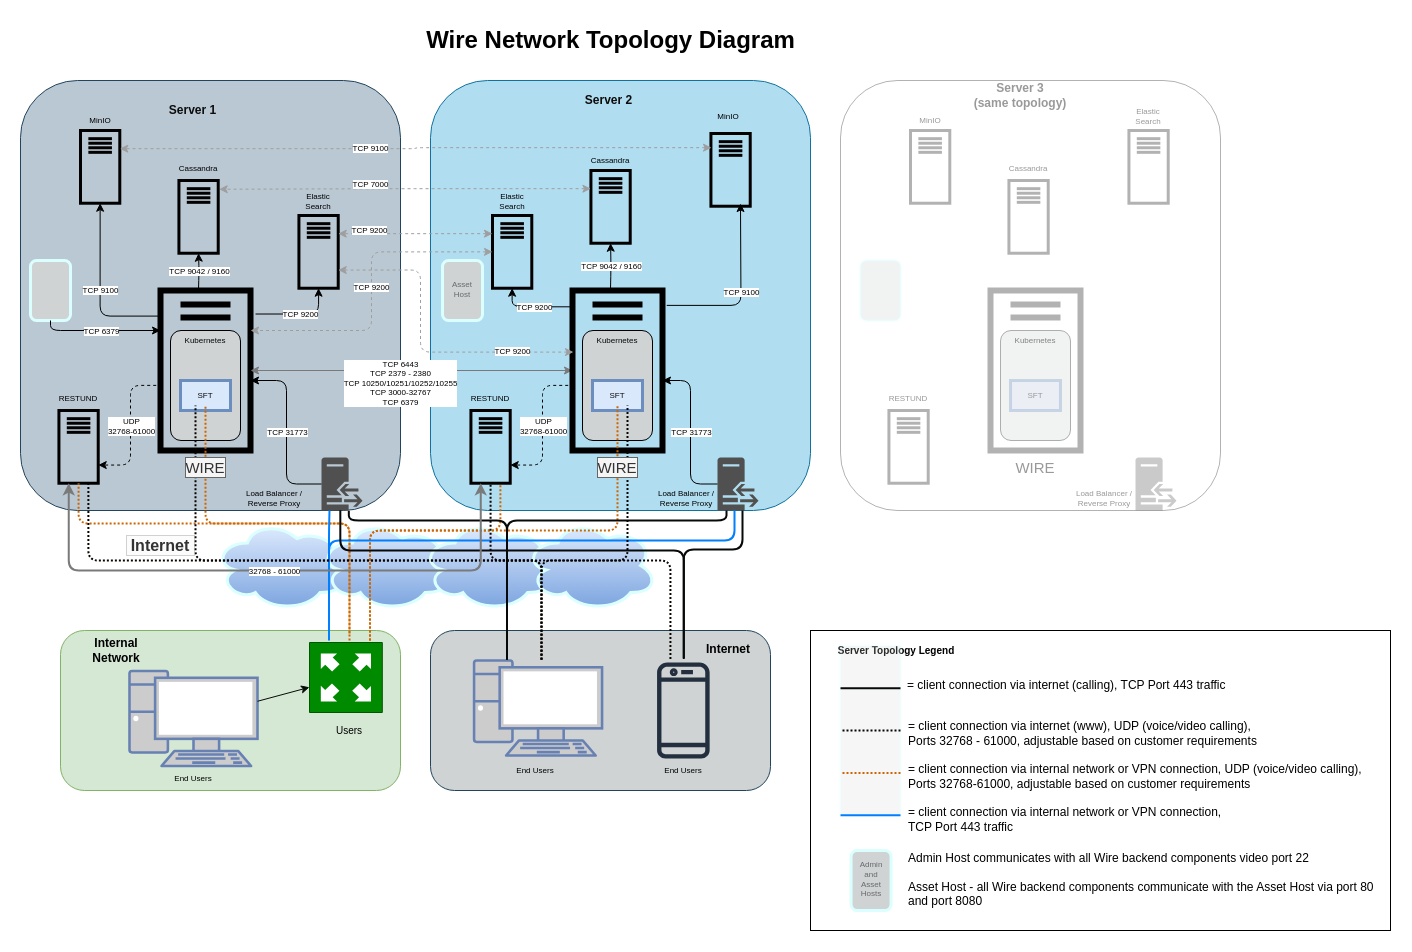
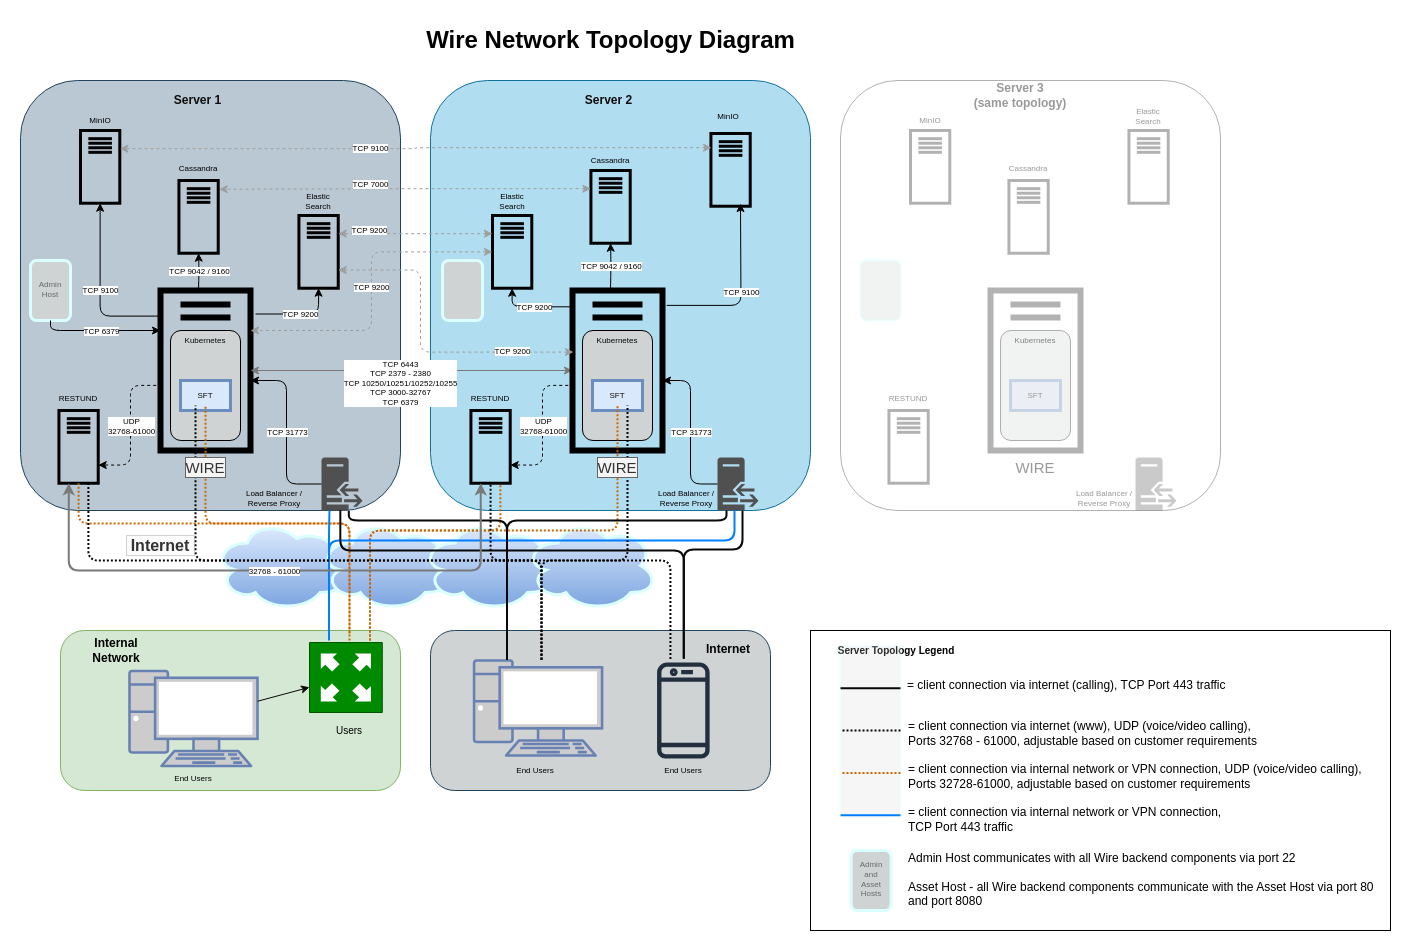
node "Server 1": moved (193, 111) -> (198, 101)
node "Admin Host": added
node "Asset Host": removed
node "= client connection via internal network or VPN connection, UDP (voice/video calling), Ports 32768-61000, adjustable based on customer requirements": label "= client connection via internal network or VPN connection, UDP (voice/video calling), Ports 32768-61000, adjustable based on customer requirements" -> "= client connection via internal network or VPN connection, UDP (voice/video calling), Ports 32728-61000, adjustable based on customer requirements"
node "Admin Host communicates with all Wire backend components video port 22 Asset Host - all Wire backend components communicate with the Asset Host via port 80 and port 8080": label "Admin Host communicates with all Wire backend components video port 22 Asset Host - all Wire backend components communicate with the Asset Host via port 80 and port 8080" -> "Admin Host communicates with all Wire backend components via port 22 Asset Host - all Wire backend components communicate with the Asset Host via port 80 and port 8080"
